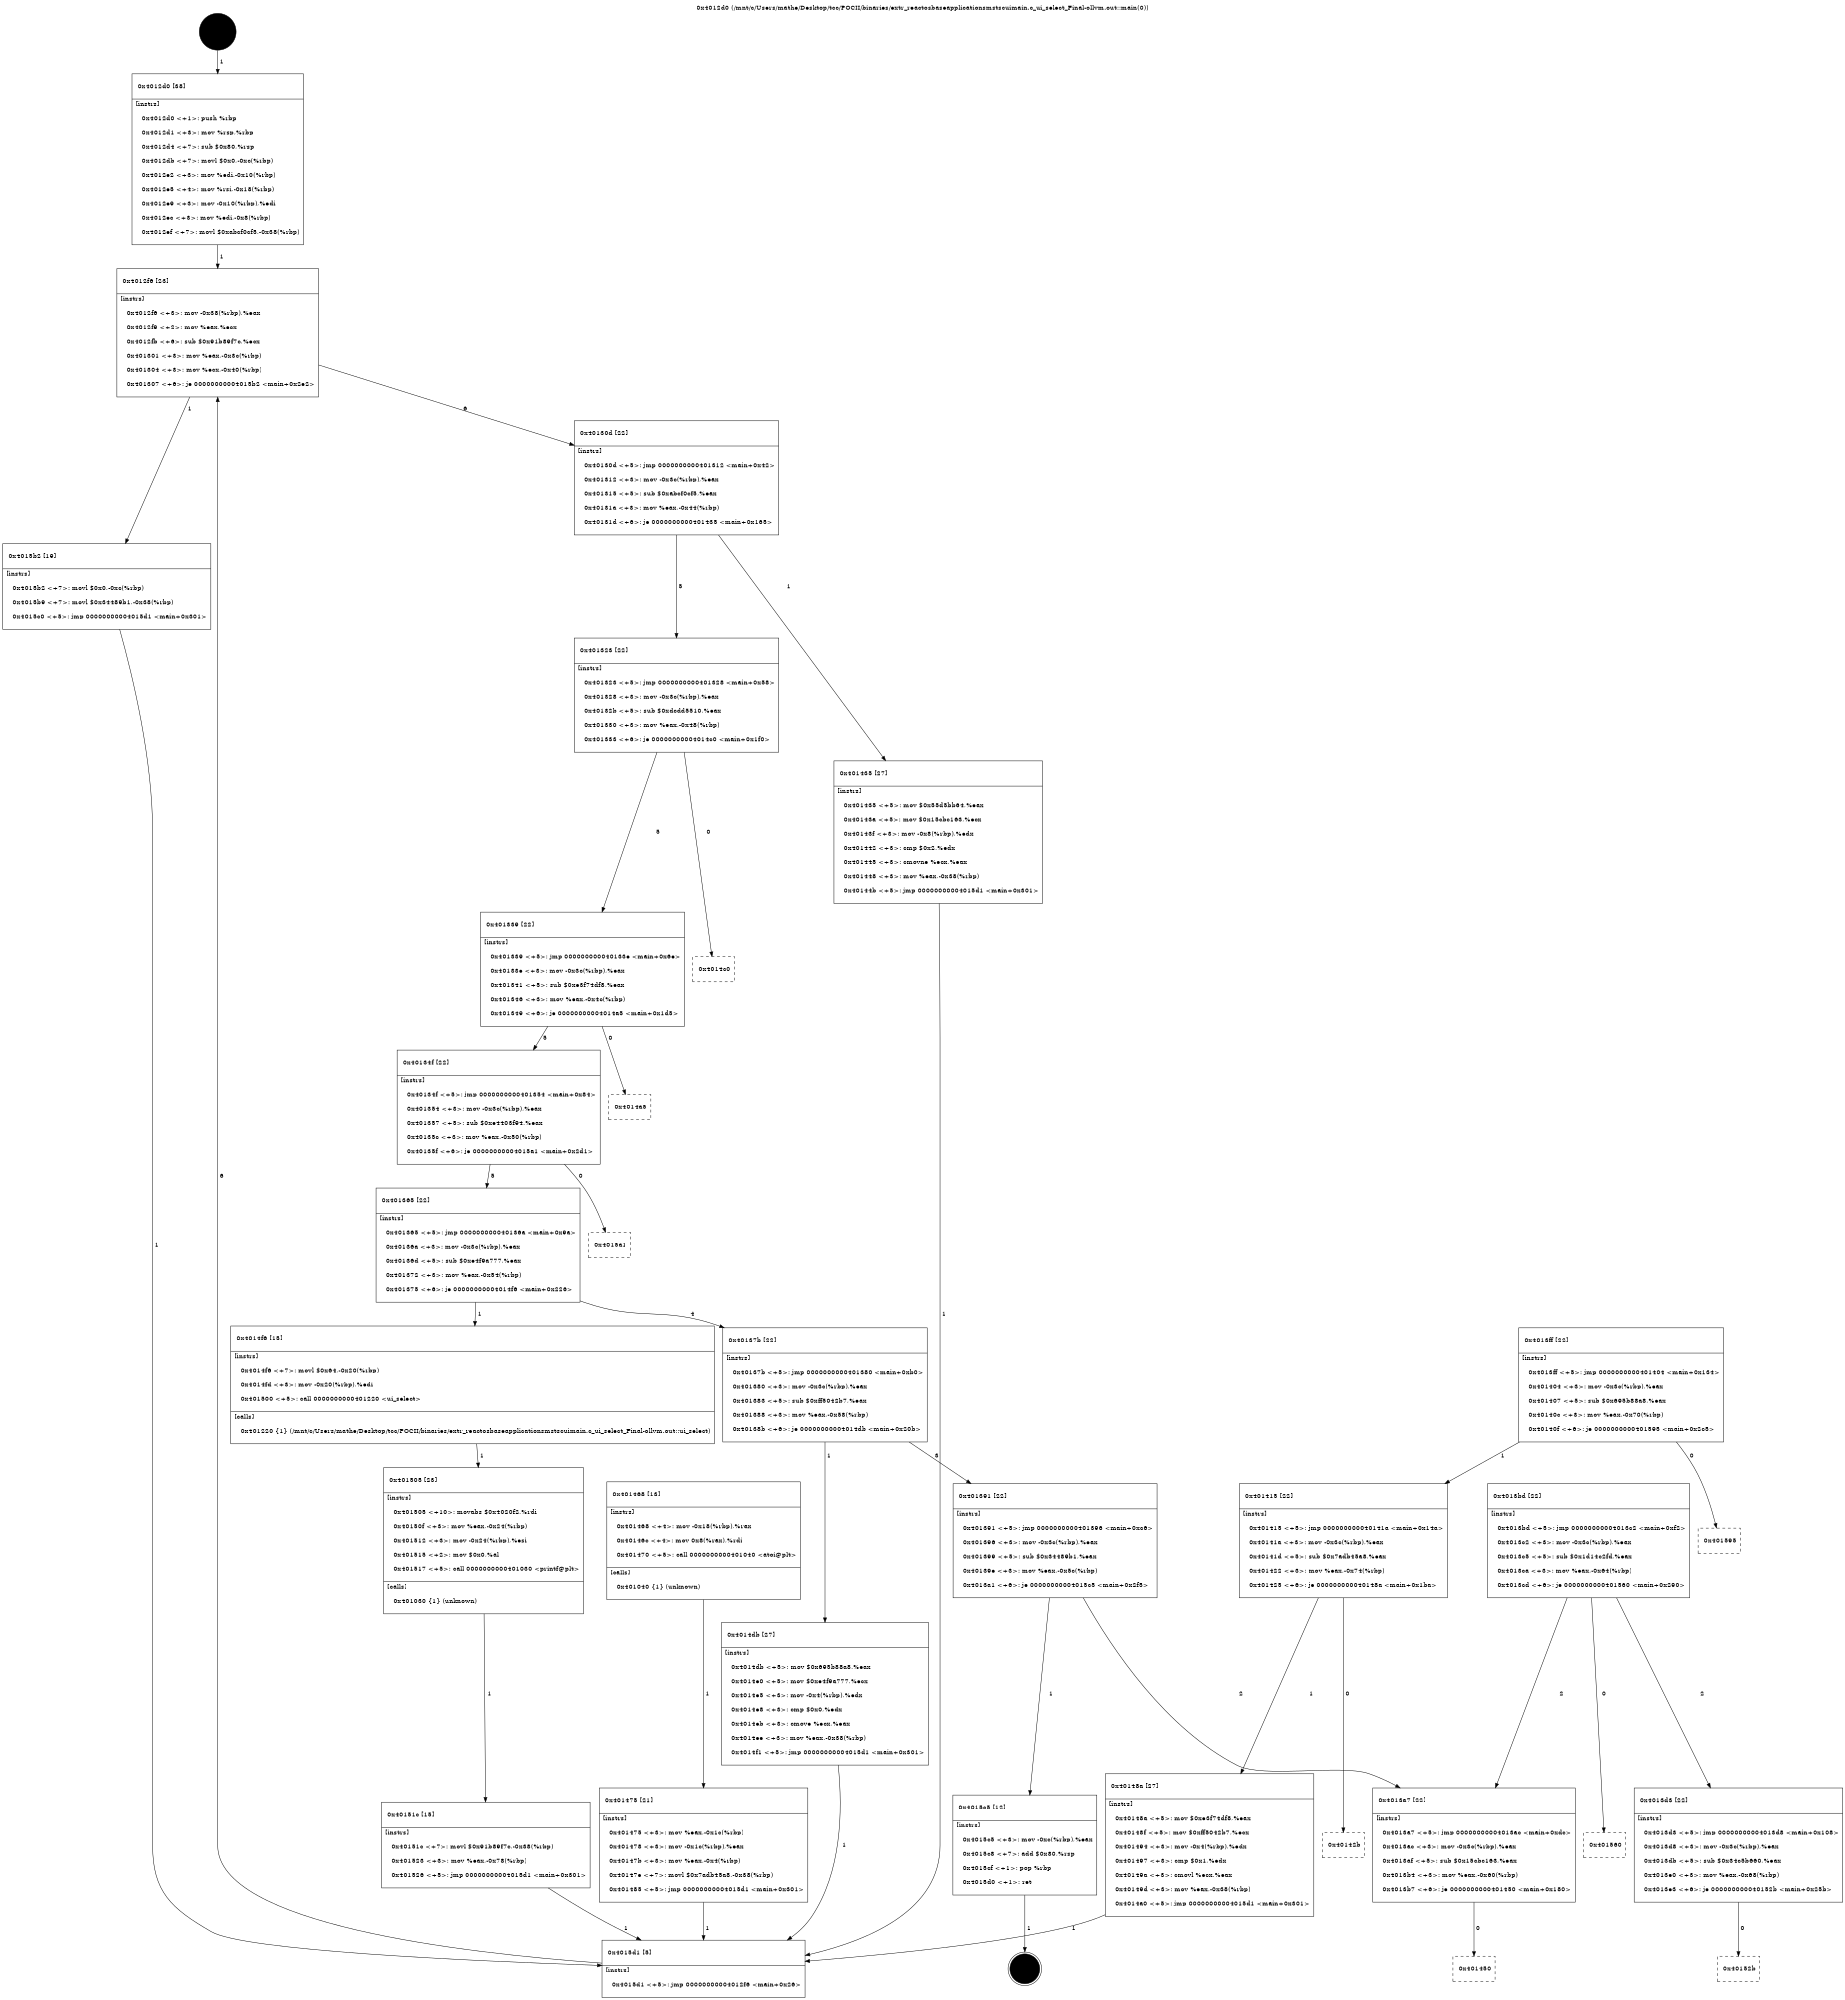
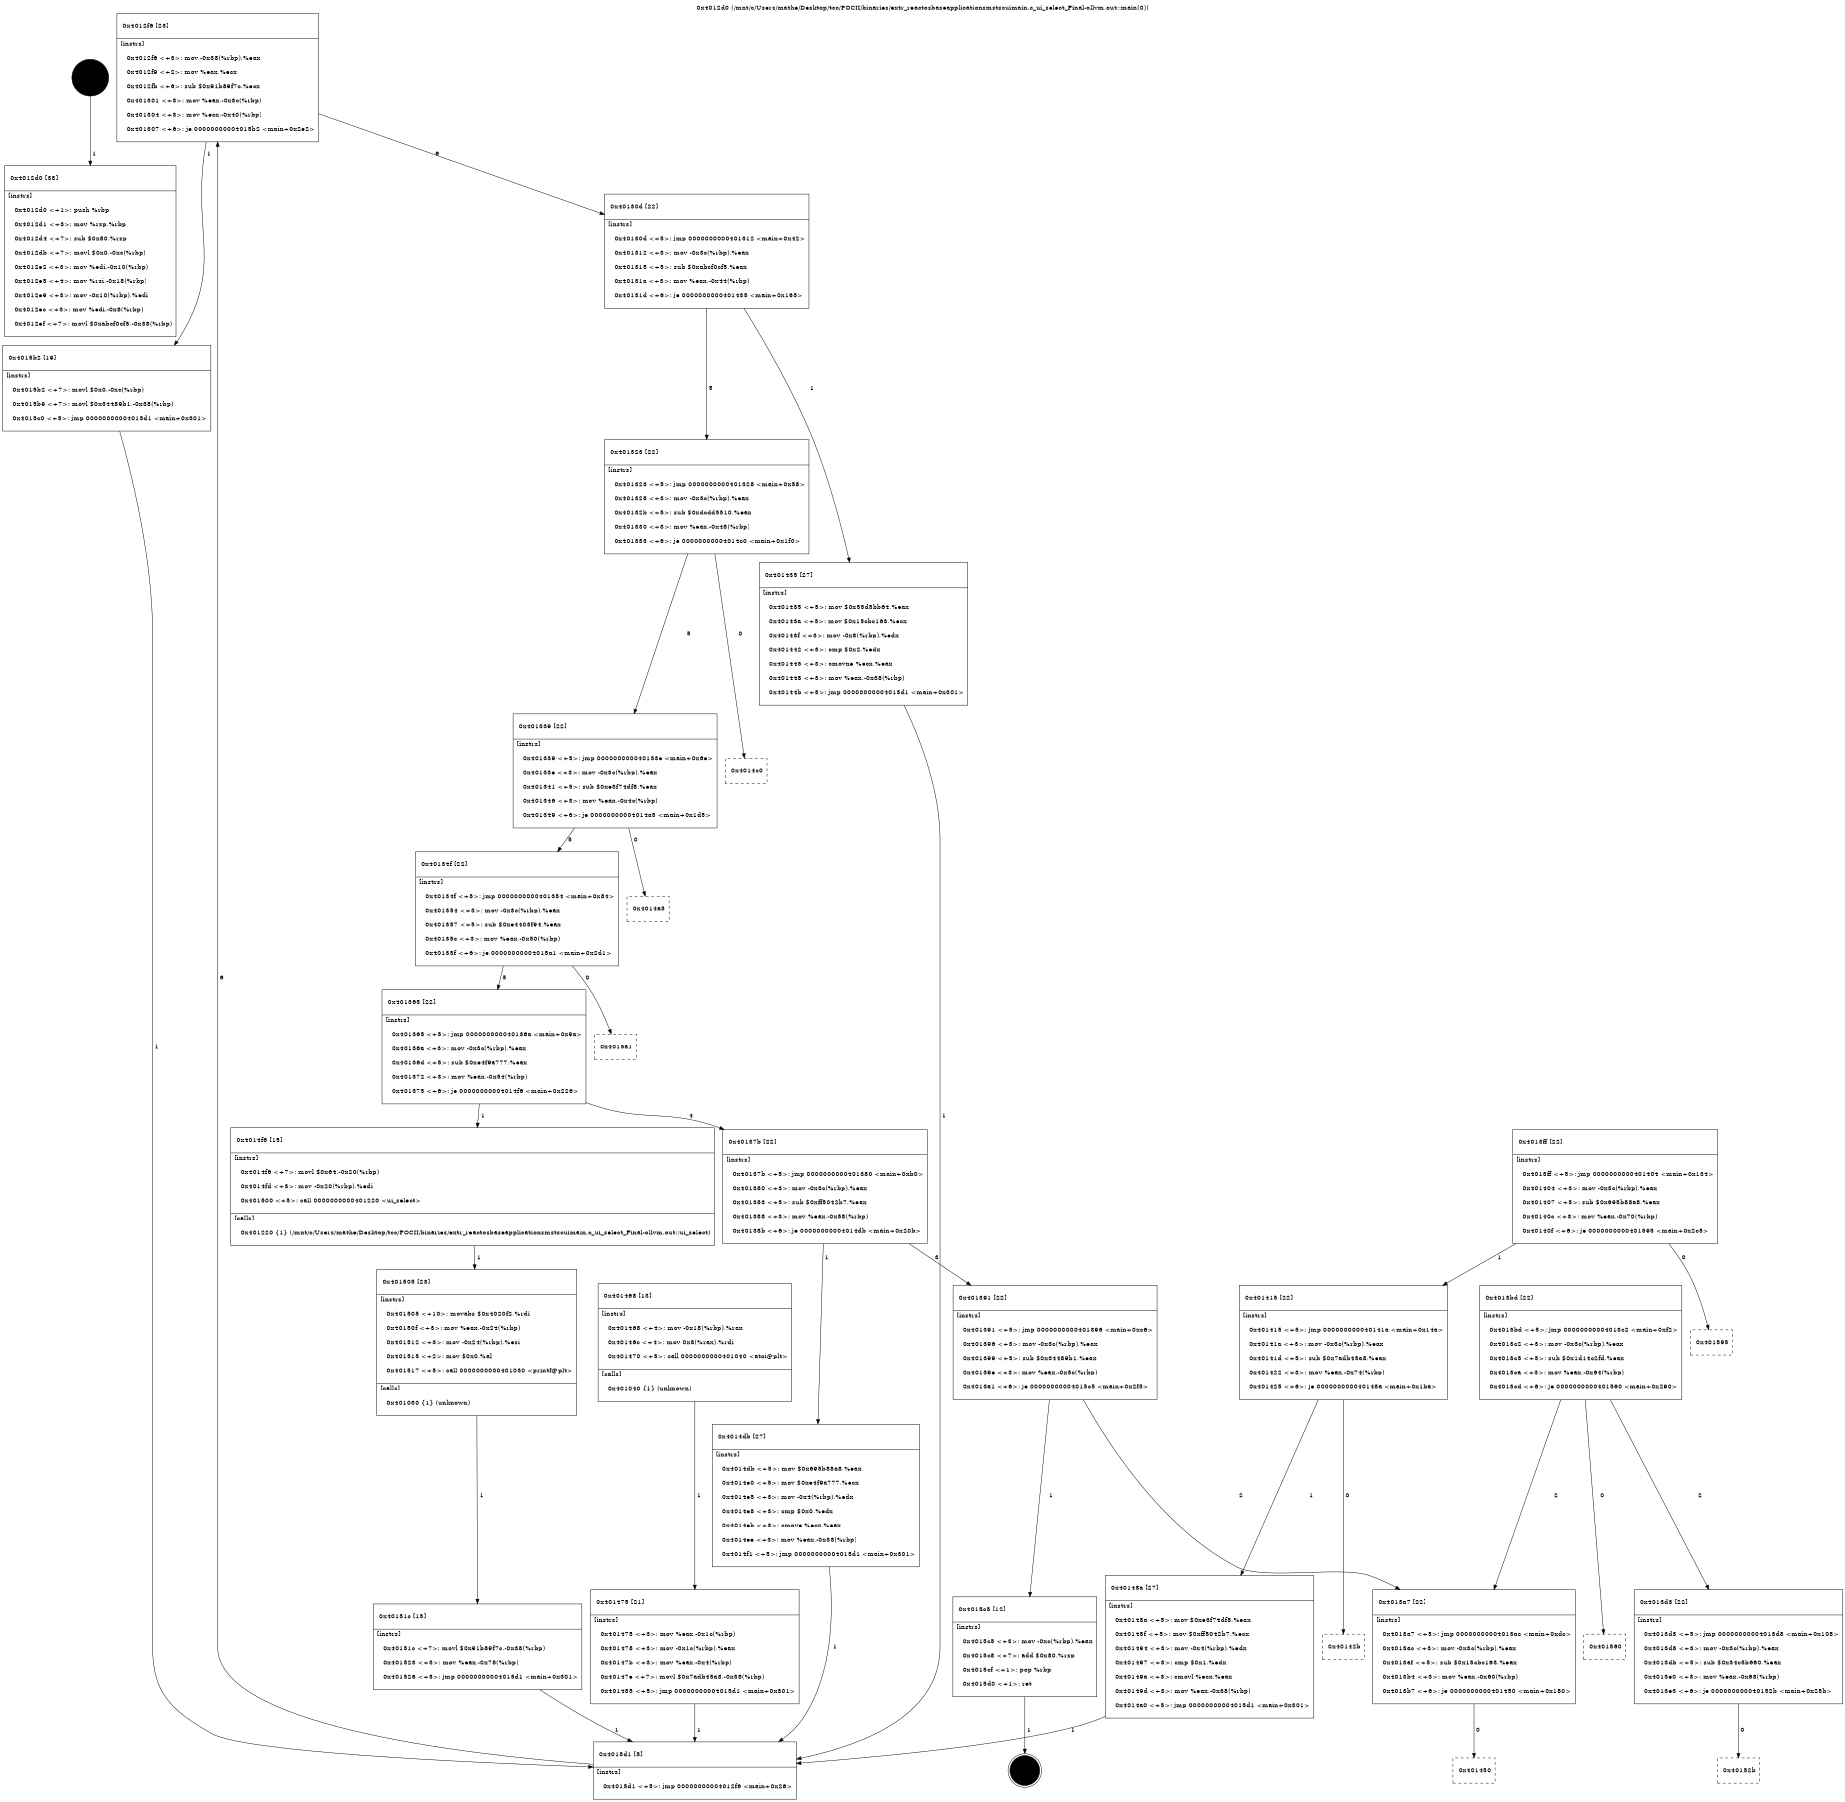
edge "0x4012d0 [38]" -> "0x4012f6 [23]": removed, label "1"
